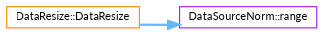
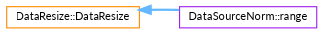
edge "DataResize::DataResize" -> "DataSourceNorm::range": reversed
